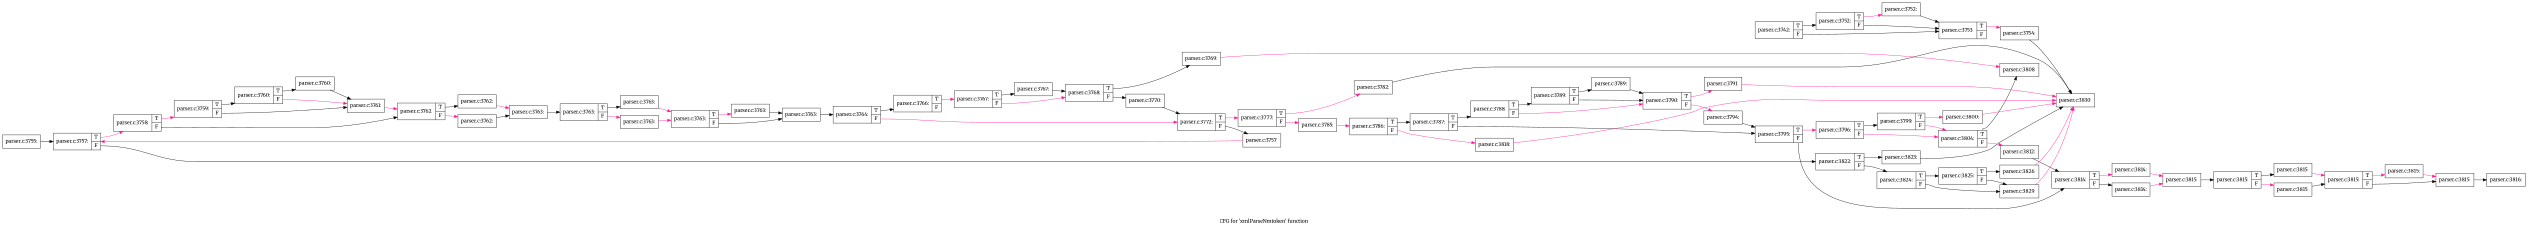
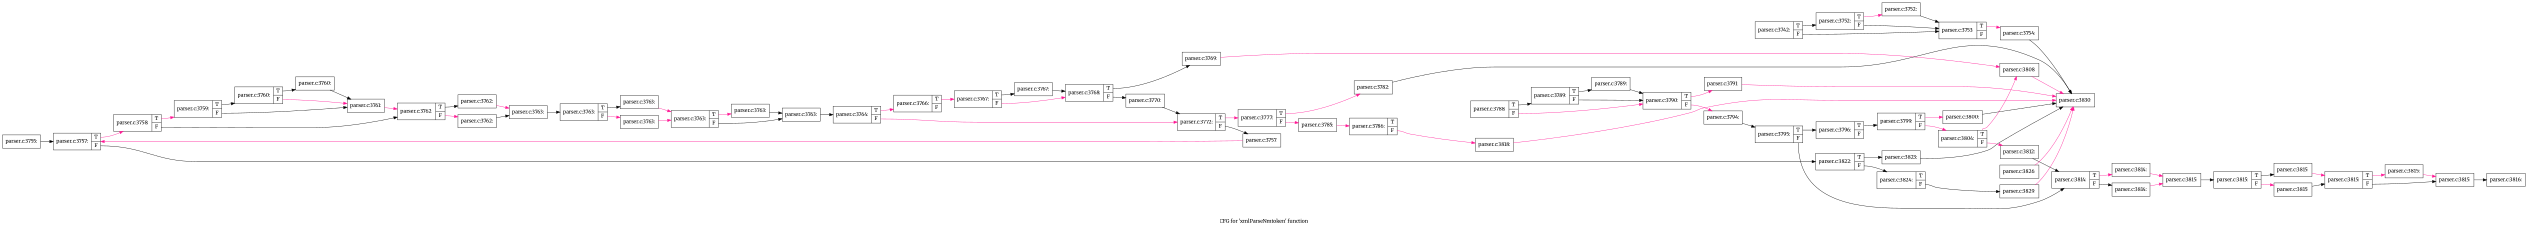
edge "parser.c:3808:" -> "parser.c:3830:": added
edge "parser.c:3804:" -> "parser.c:3808:": color black -> deeppink
edge "parser.c:3800:" -> "parser.c:3830:": color deeppink -> black
edge "parser.c:3764:" -> "parser.c:3766:": color black -> deeppink
node "parser.c:3787:": removed
edge "parser.c:3795:" -> "parser.c:3796:": color deeppink -> black
edge "parser.c:3796:" -> "parser.c:3804:": removed
node "parser.c:3825:": removed
